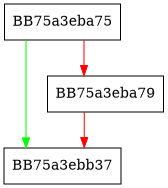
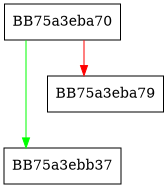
node "BB75a3eba75": label "BB75a3eba75" -> "BB75a3eba70"
edge "BB75a3eba79" -> "BB75a3ebb37": removed
